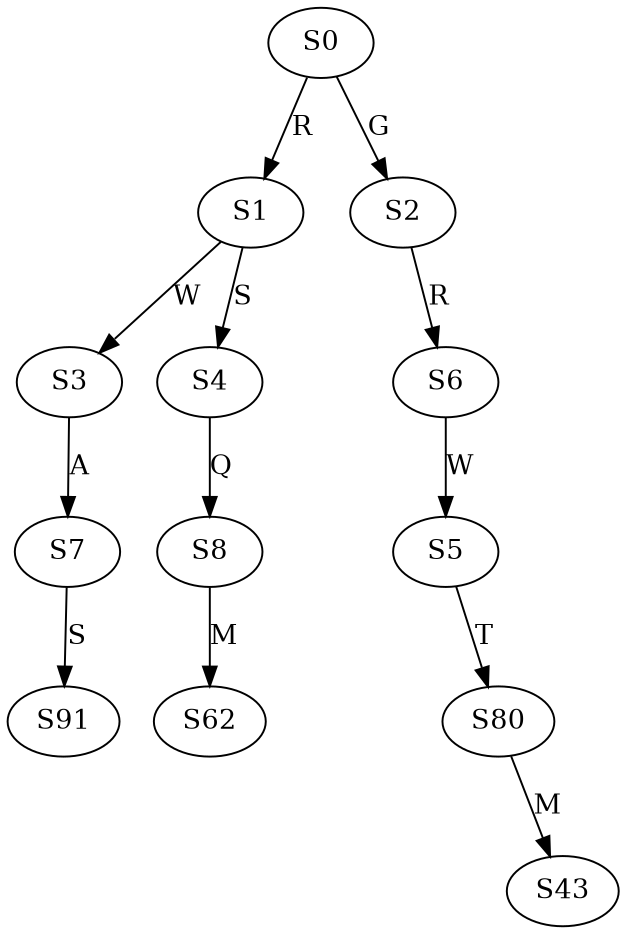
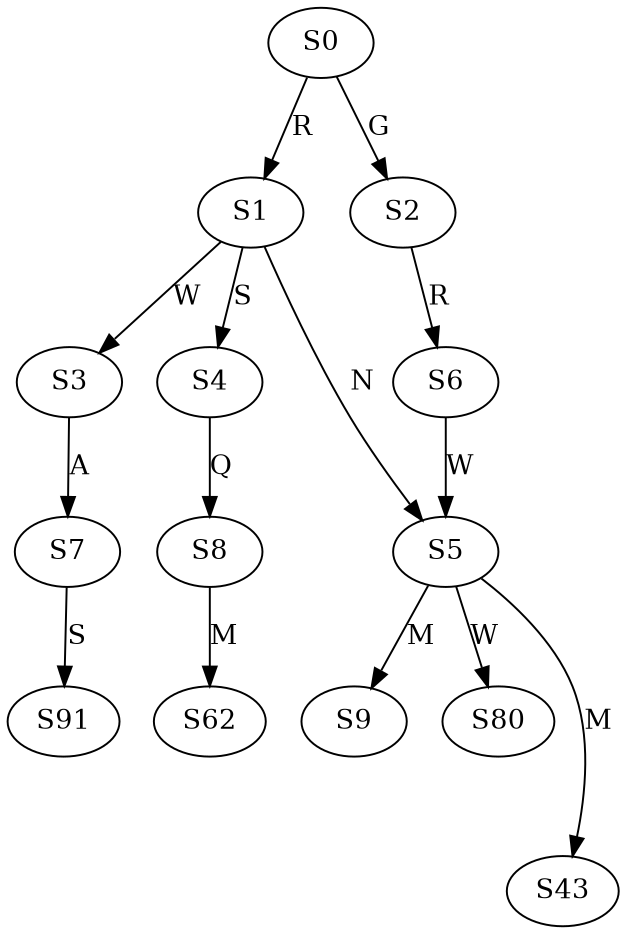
edge "S1" -> "S5": added, label "N"
edge "S5" -> "S80": label "T" -> "W"
node "S9": added
edge "S80" -> "S43": now "S5" -> "S43"
